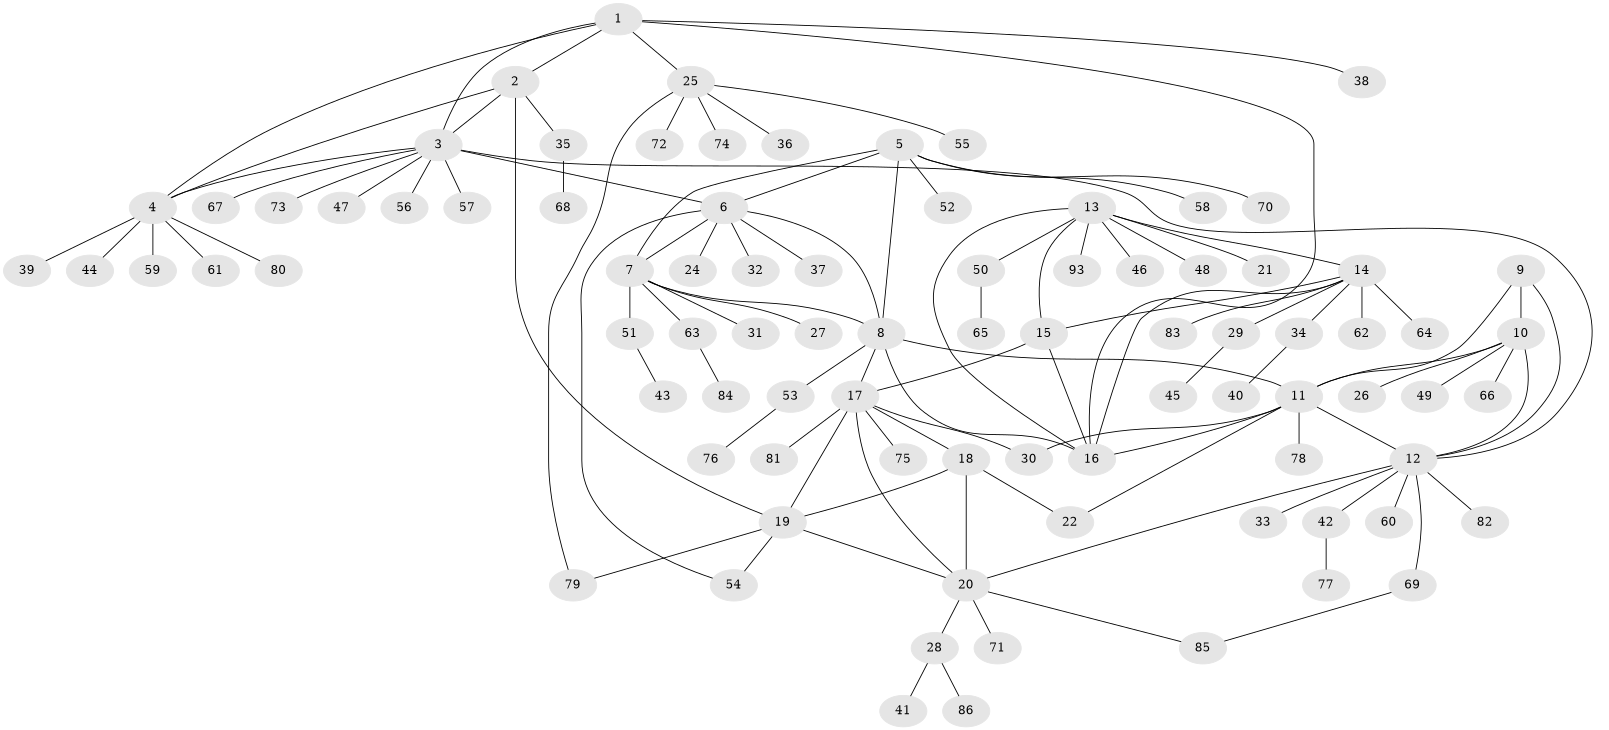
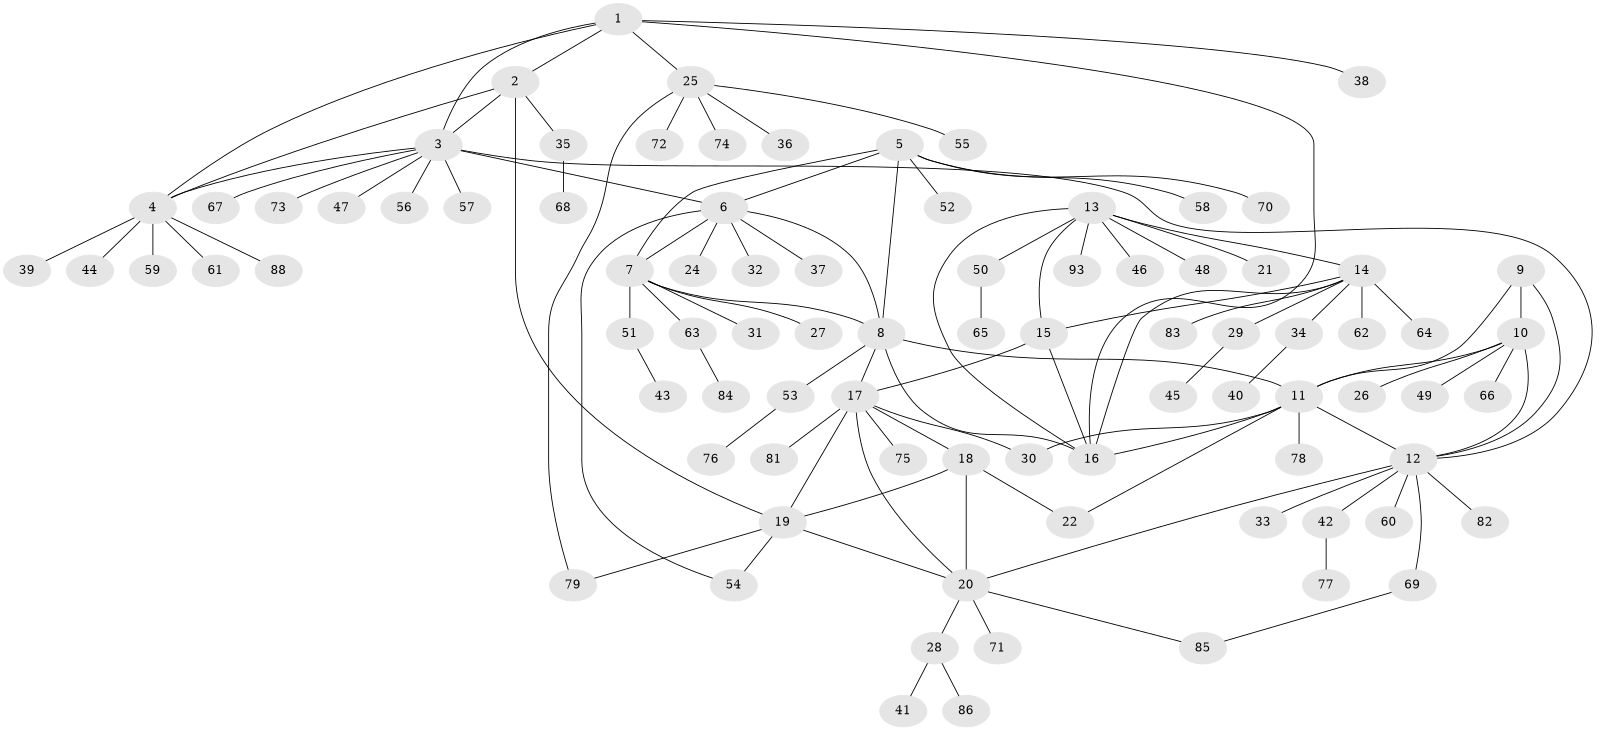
node "80": label "80" -> "88"
